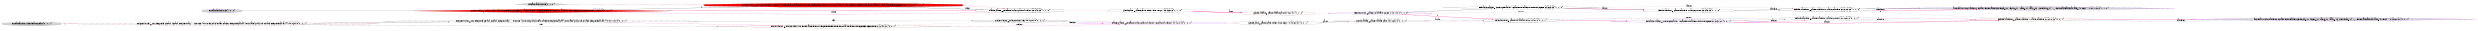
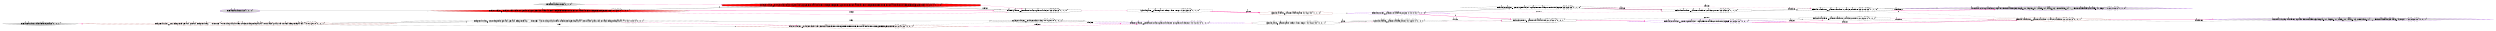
node "testPlanTransformWithRuleNameConflicts['0', '0', '1']": shape octagon -> diamond
